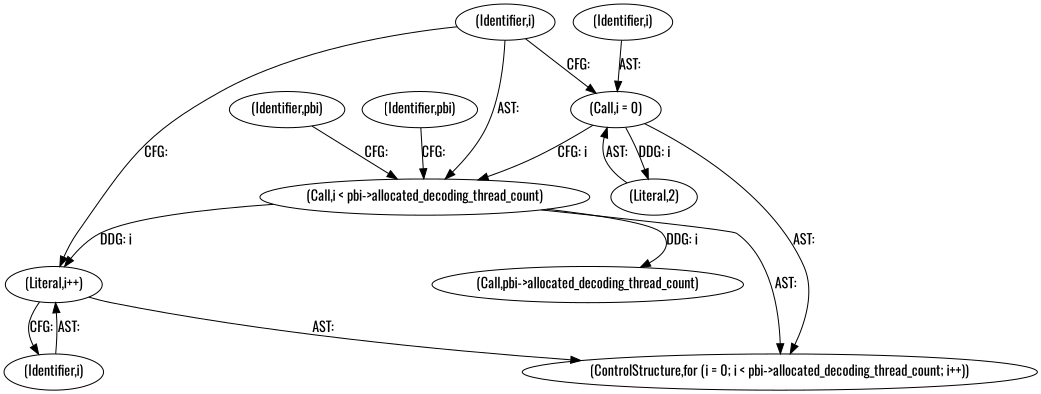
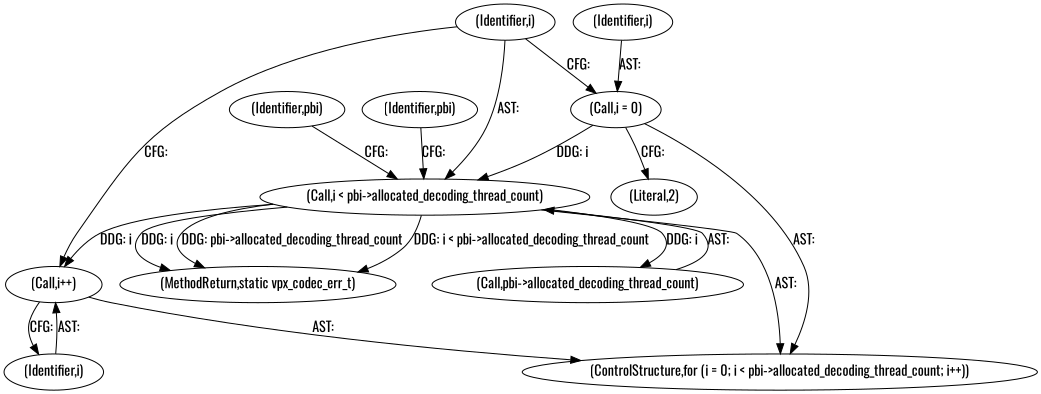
edge "(Call,i = 0)" -> "(Call,i < pbi->allocated_decoding_thread_count)": label "CFG: i" -> "DDG: i"
edge "(Call,i = 0)" -> "(Literal,2)": label "DDG: i" -> "CFG: "
edge "(Literal,2)" -> "(Call,i = 0)": removed, label "AST:"
edge "(Call,pbi->allocated_decoding_thread_count)" -> "(Call,i < pbi->allocated_decoding_thread_count)": added, label "AST:"
node "(Literal,i++)": label "(Literal,i++)" -> "(Call,i++)"
node "(MethodReturn,static vpx_codec_err_t)": added
